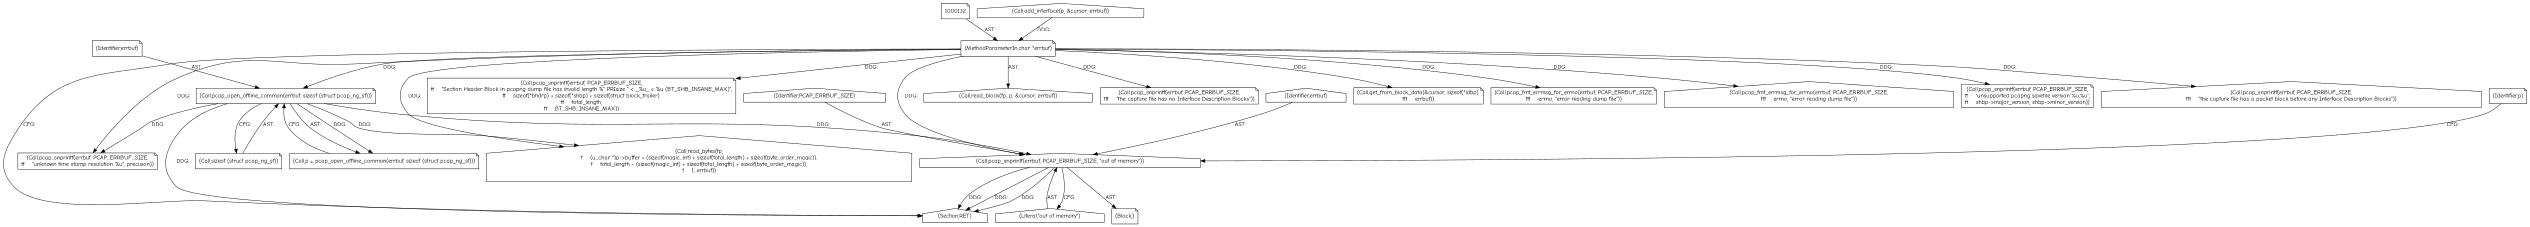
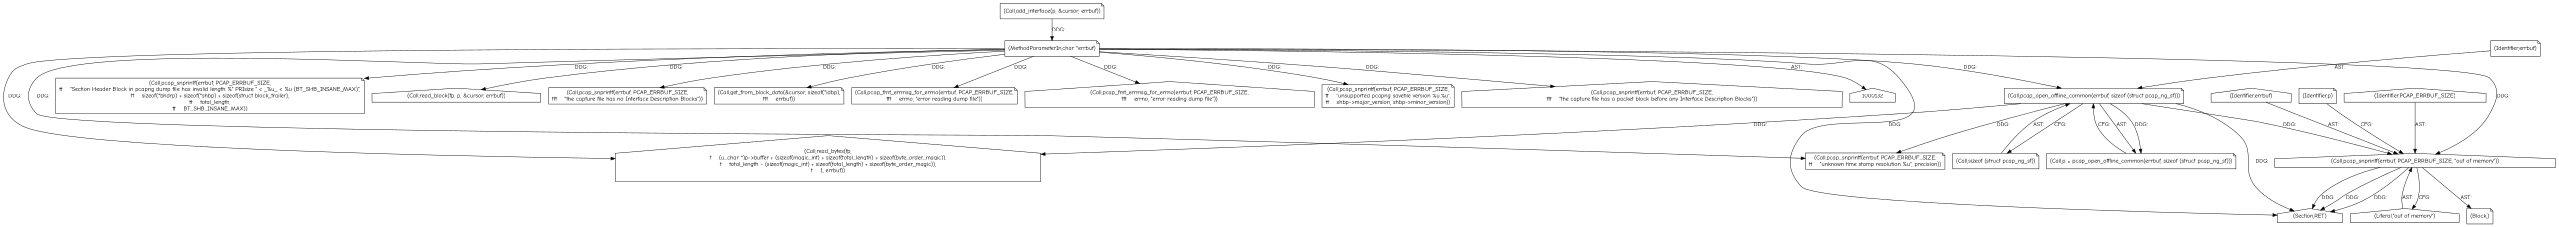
node "1000132": shape note -> house
node "(Call,add_interface(p, &cursor, errbuf))": shape house -> note
edge "1000132" -> "(MethodParameterIn,char *errbuf)": reversed
edge "(MethodParameterIn,char *errbuf)" -> "(Call,read_block(fp, p, &cursor, errbuf))": label "AST: " -> "DDG: "
edge "(MethodParameterIn,char *errbuf)" -> "(Section,RET)": label "CFG: " -> "DDG: "
